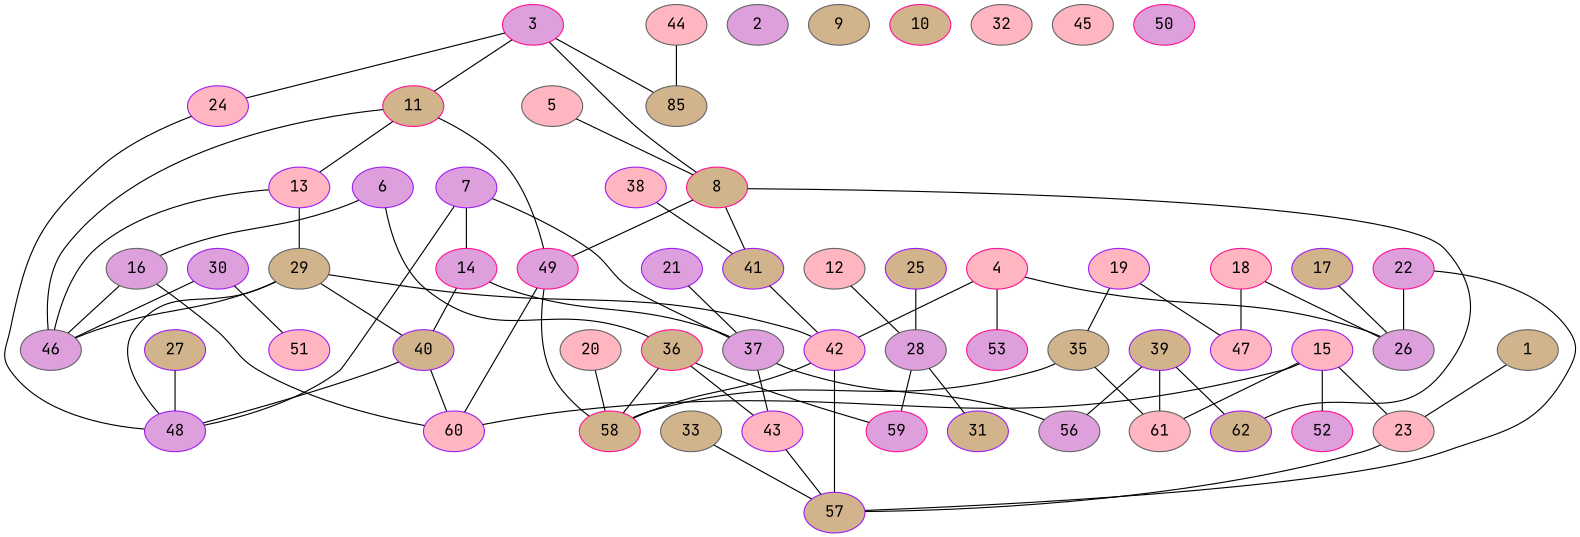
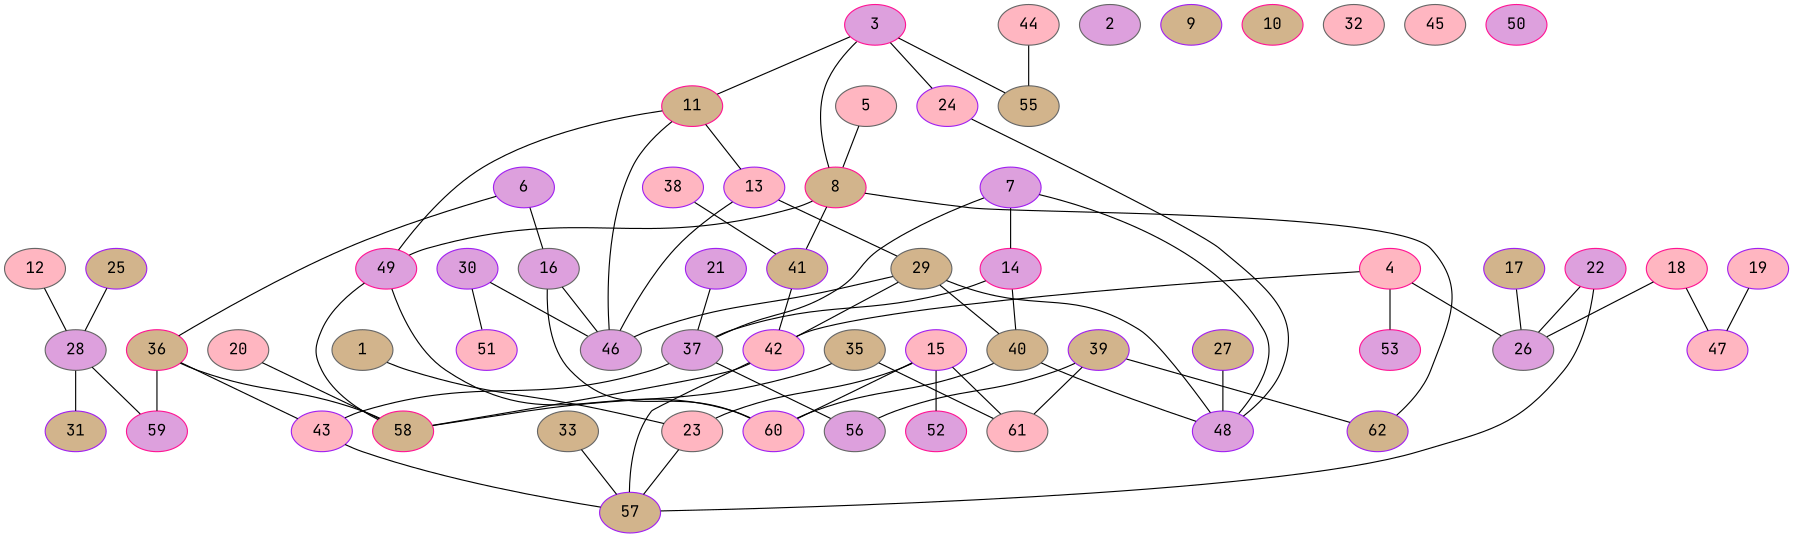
node "9": color gray40 -> purple
node "85": label "85" -> "55"
edge "19" -- "35": removed
node "40": color purple -> gray40
